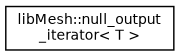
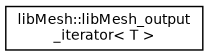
node "libMesh::null_output _iterator< T >": label "libMesh::null_output _iterator< T >" -> "libMesh::libMesh_output _iterator< T >"
